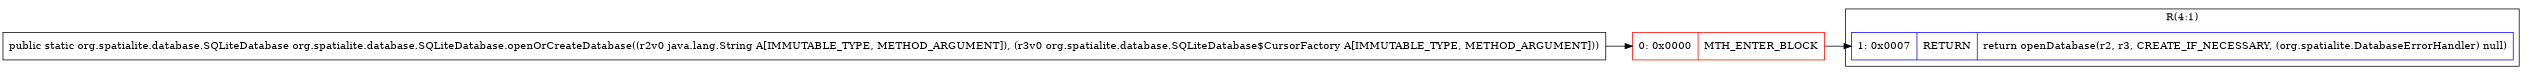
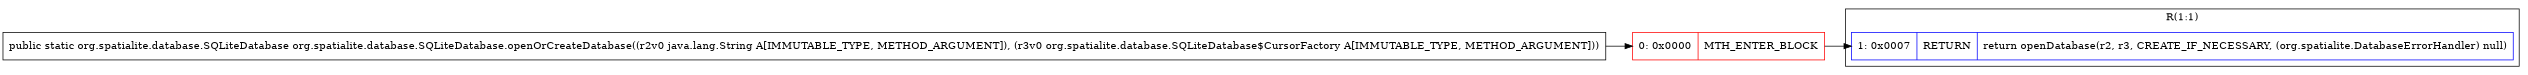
cluster "R(4:1)": label "R(4:1)" -> "R(1:1)"
